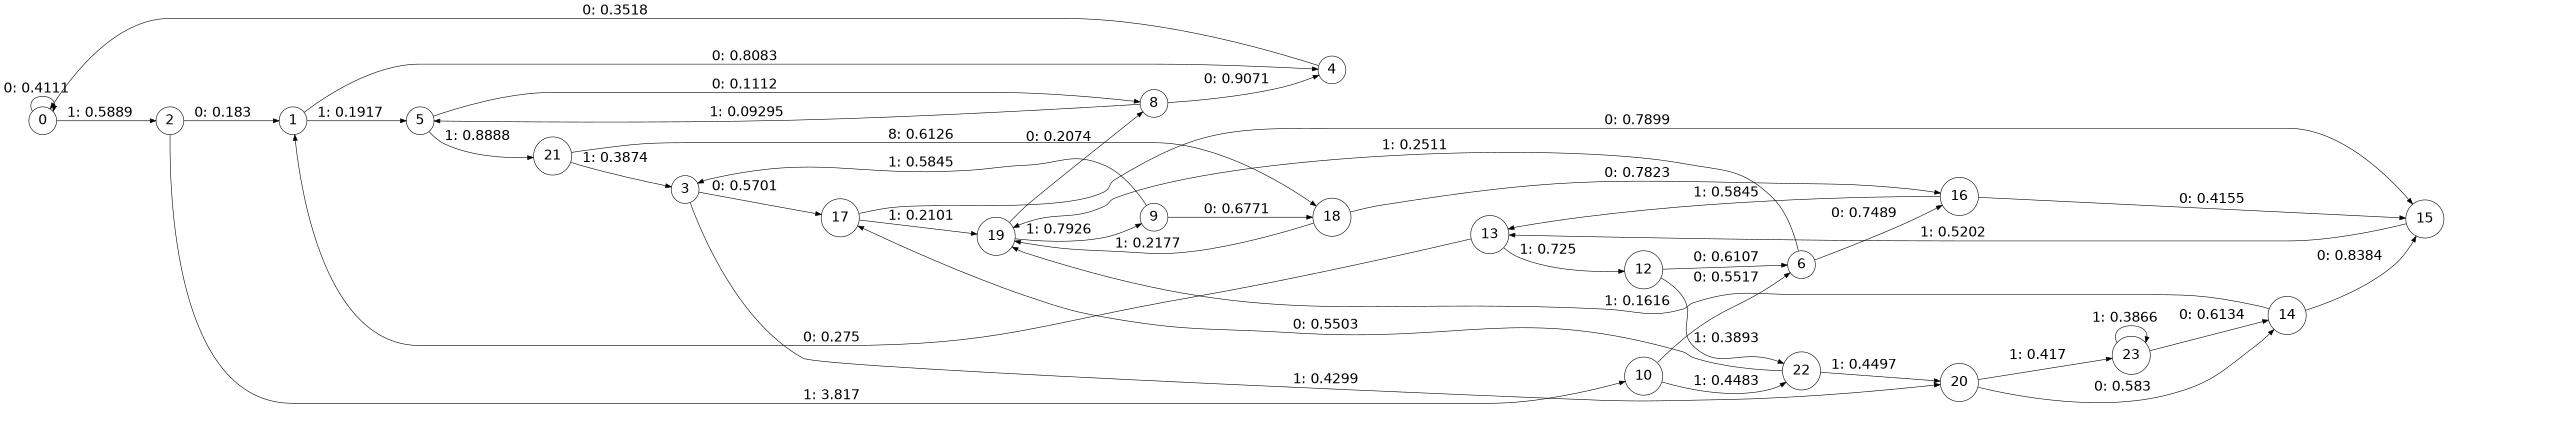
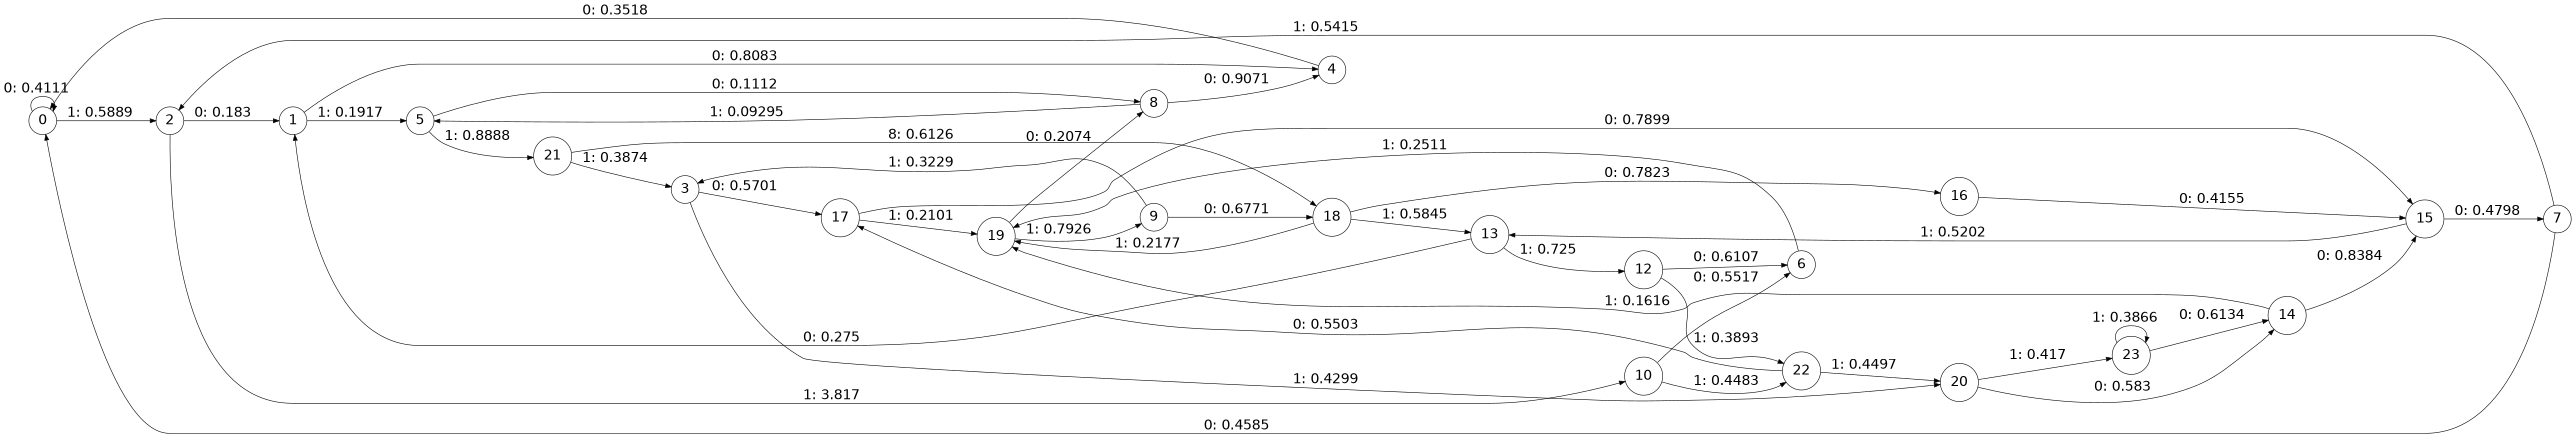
edge "9" -> "3": label "1: 0.5845   " -> "1: 0.3229   "
edge "16" -> "13": now "18" -> "13"
node "7": added
edge "6" -> "16": removed, label "0: 0.7489"
